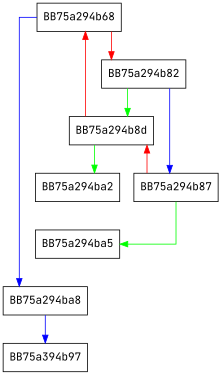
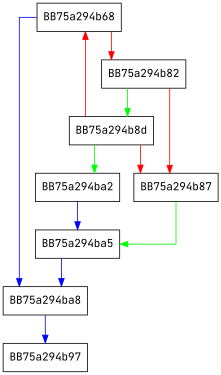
edge "BB75a294b82" -> "BB75a294b87": color blue -> red
edge "BB75a294b87" -> "BB75a294b8d": reversed
edge "BB75a294ba2" -> "BB75a294ba5": added
edge "BB75a294ba5" -> "BB75a294ba8": added
node "BB75a394b97": label "BB75a394b97" -> "BB75a294b97"
